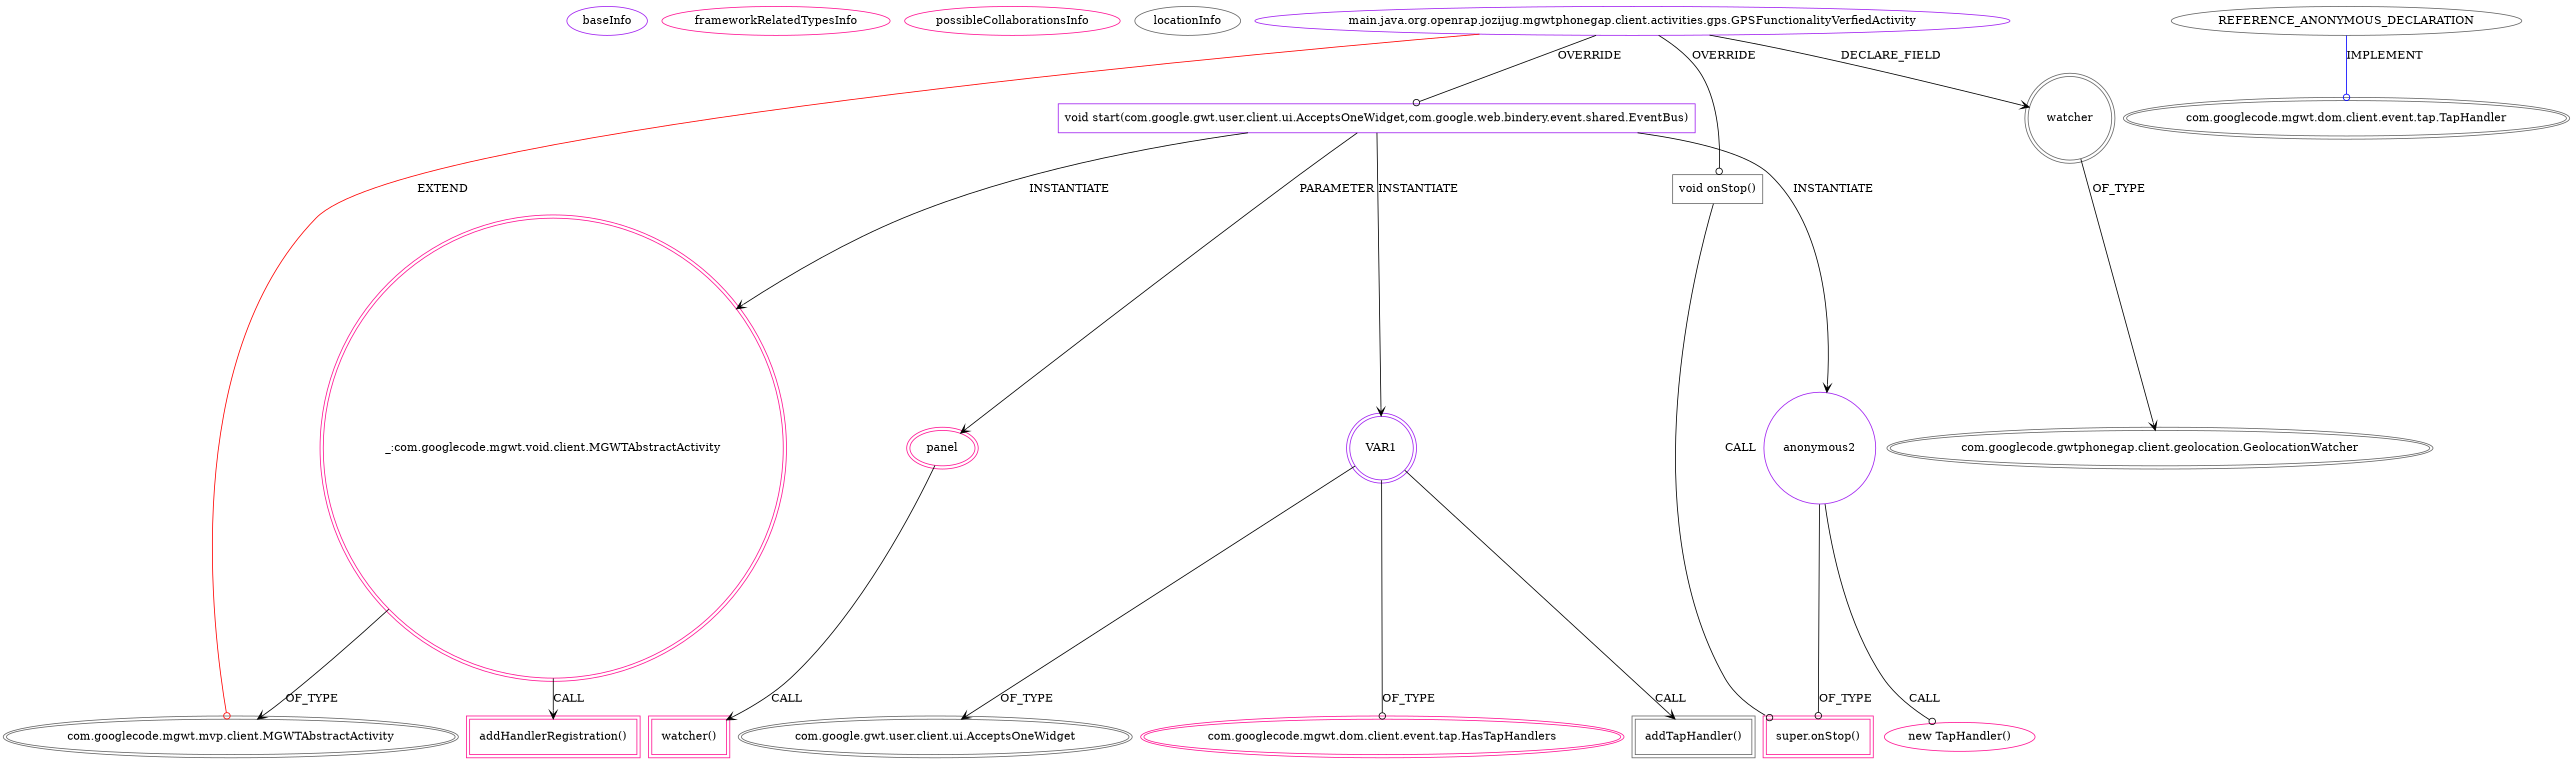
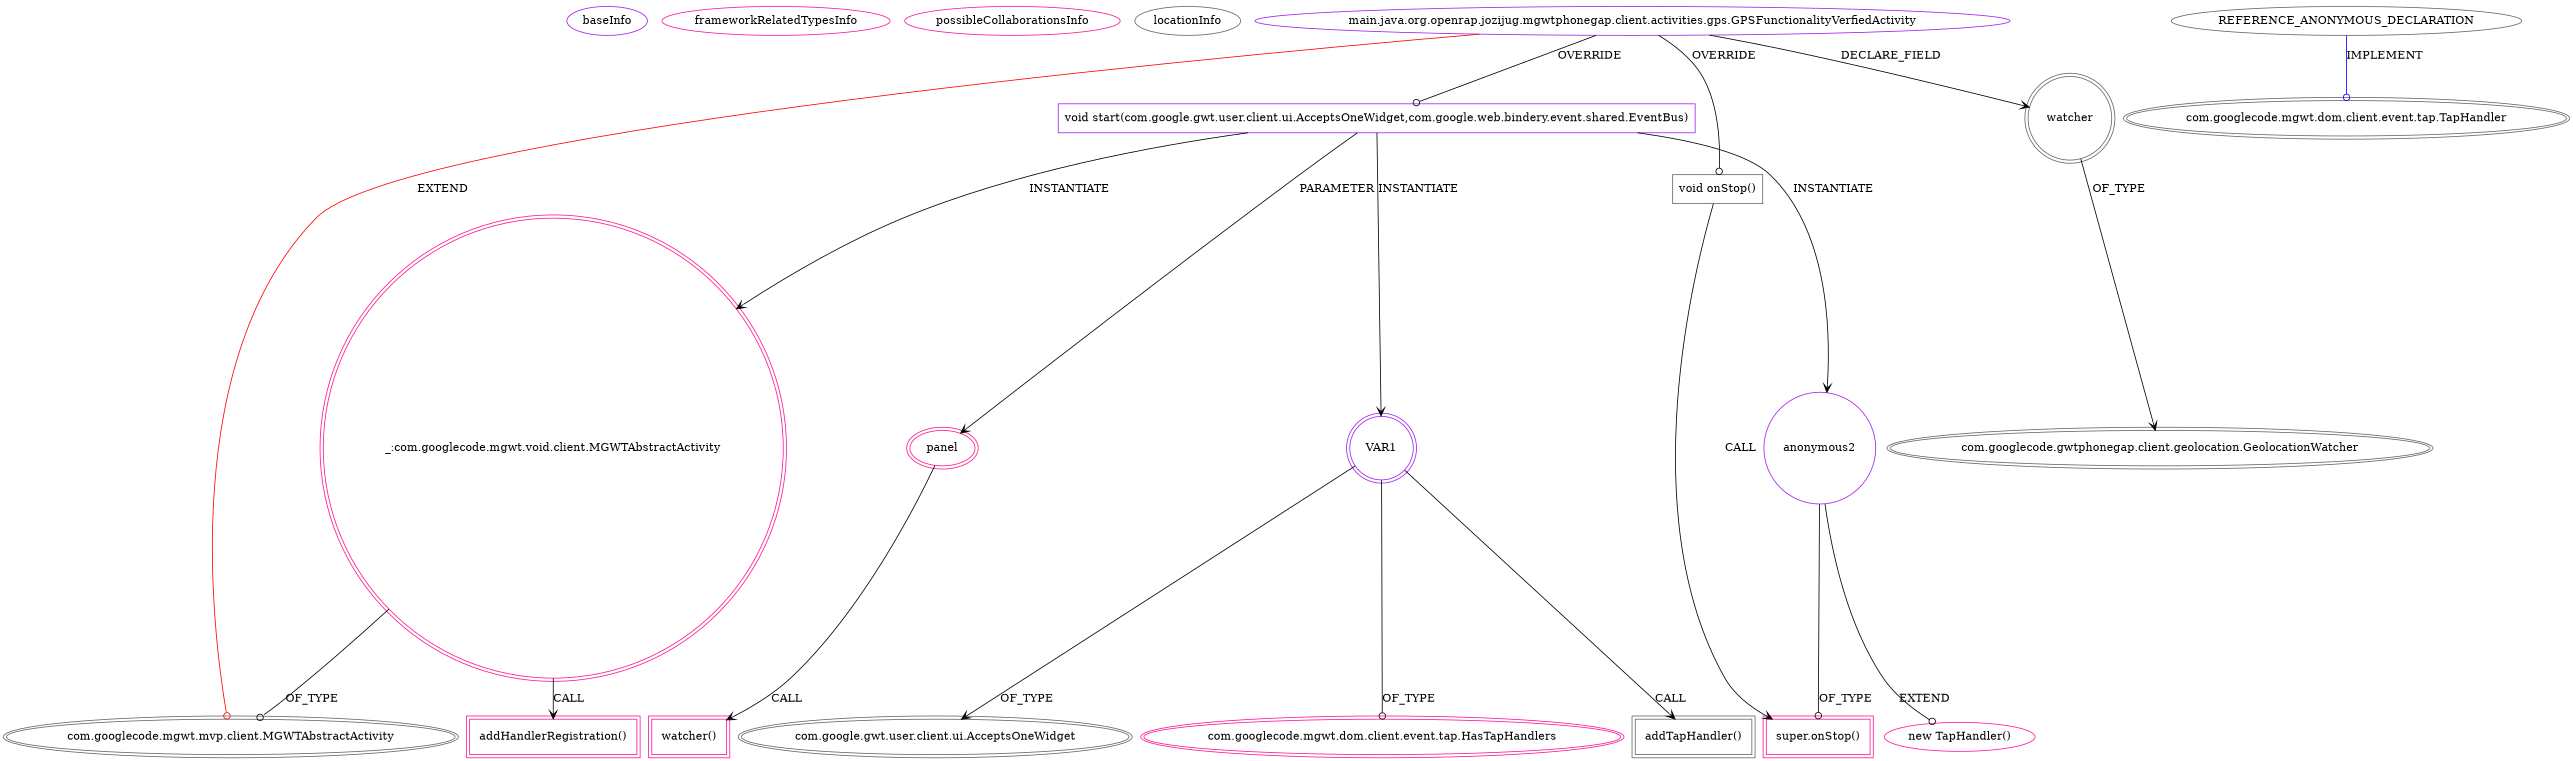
edge "void onStop()" -> "super.onStop()": arrowhead odot -> vee
edge "_:com.googlecode.mgwt.void.client.MGWTAbstractActivity" -> "com.googlecode.mgwt.mvp.client.MGWTAbstractActivity": arrowhead vee -> odot
edge "anonymous2" -> "new TapHandler()": label "CALL" -> "EXTEND"
